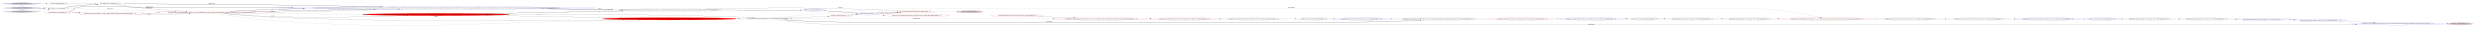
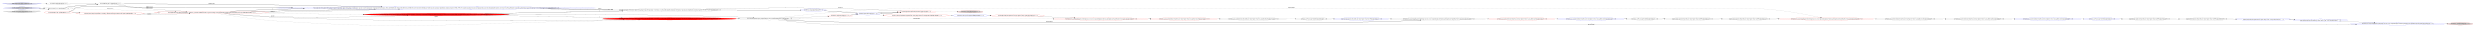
node "testHarness.setProcessingTime(1000)@@@13@@@['1', '1', '0']": added
